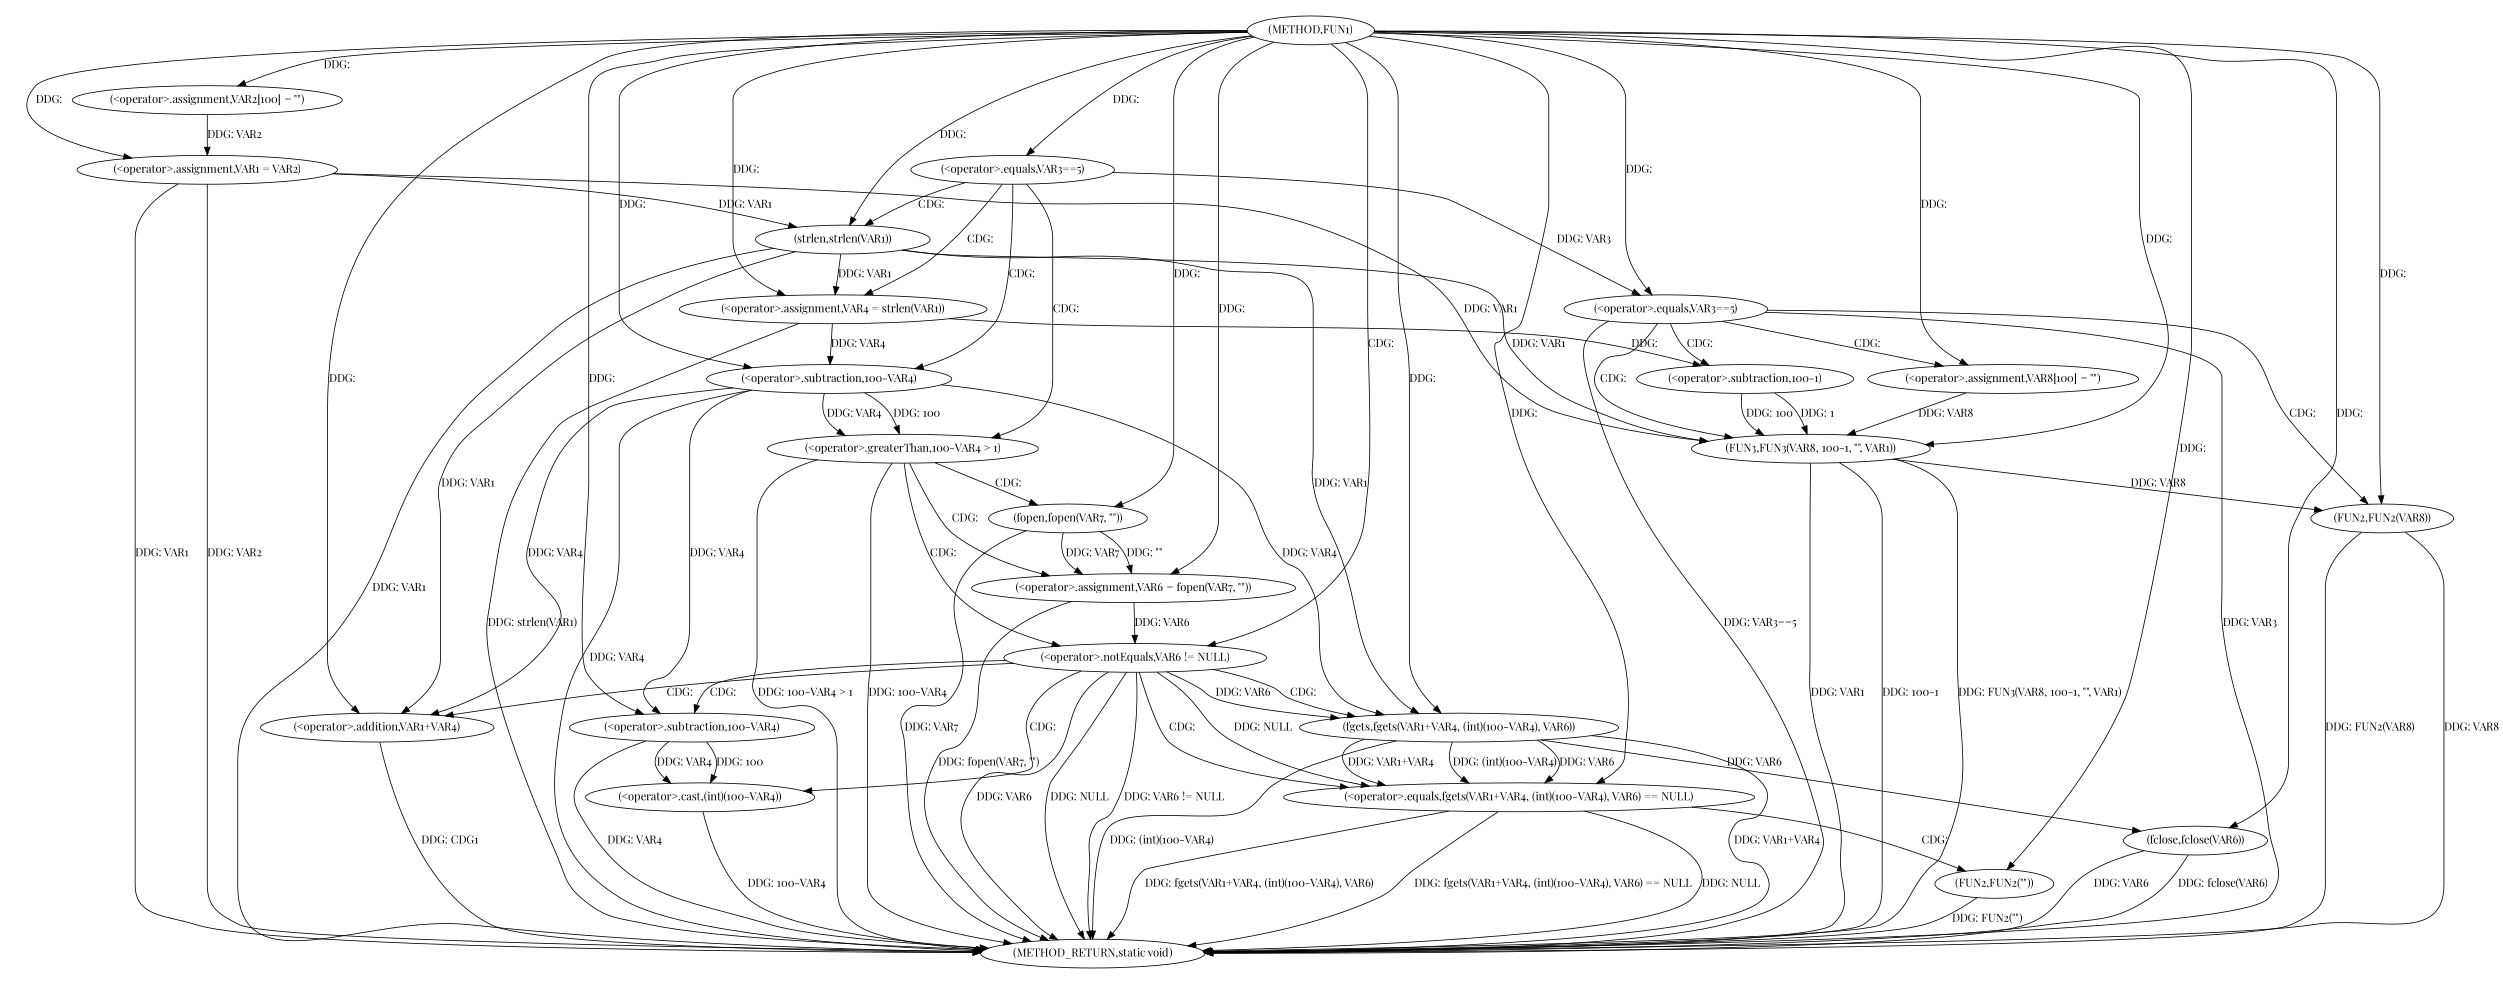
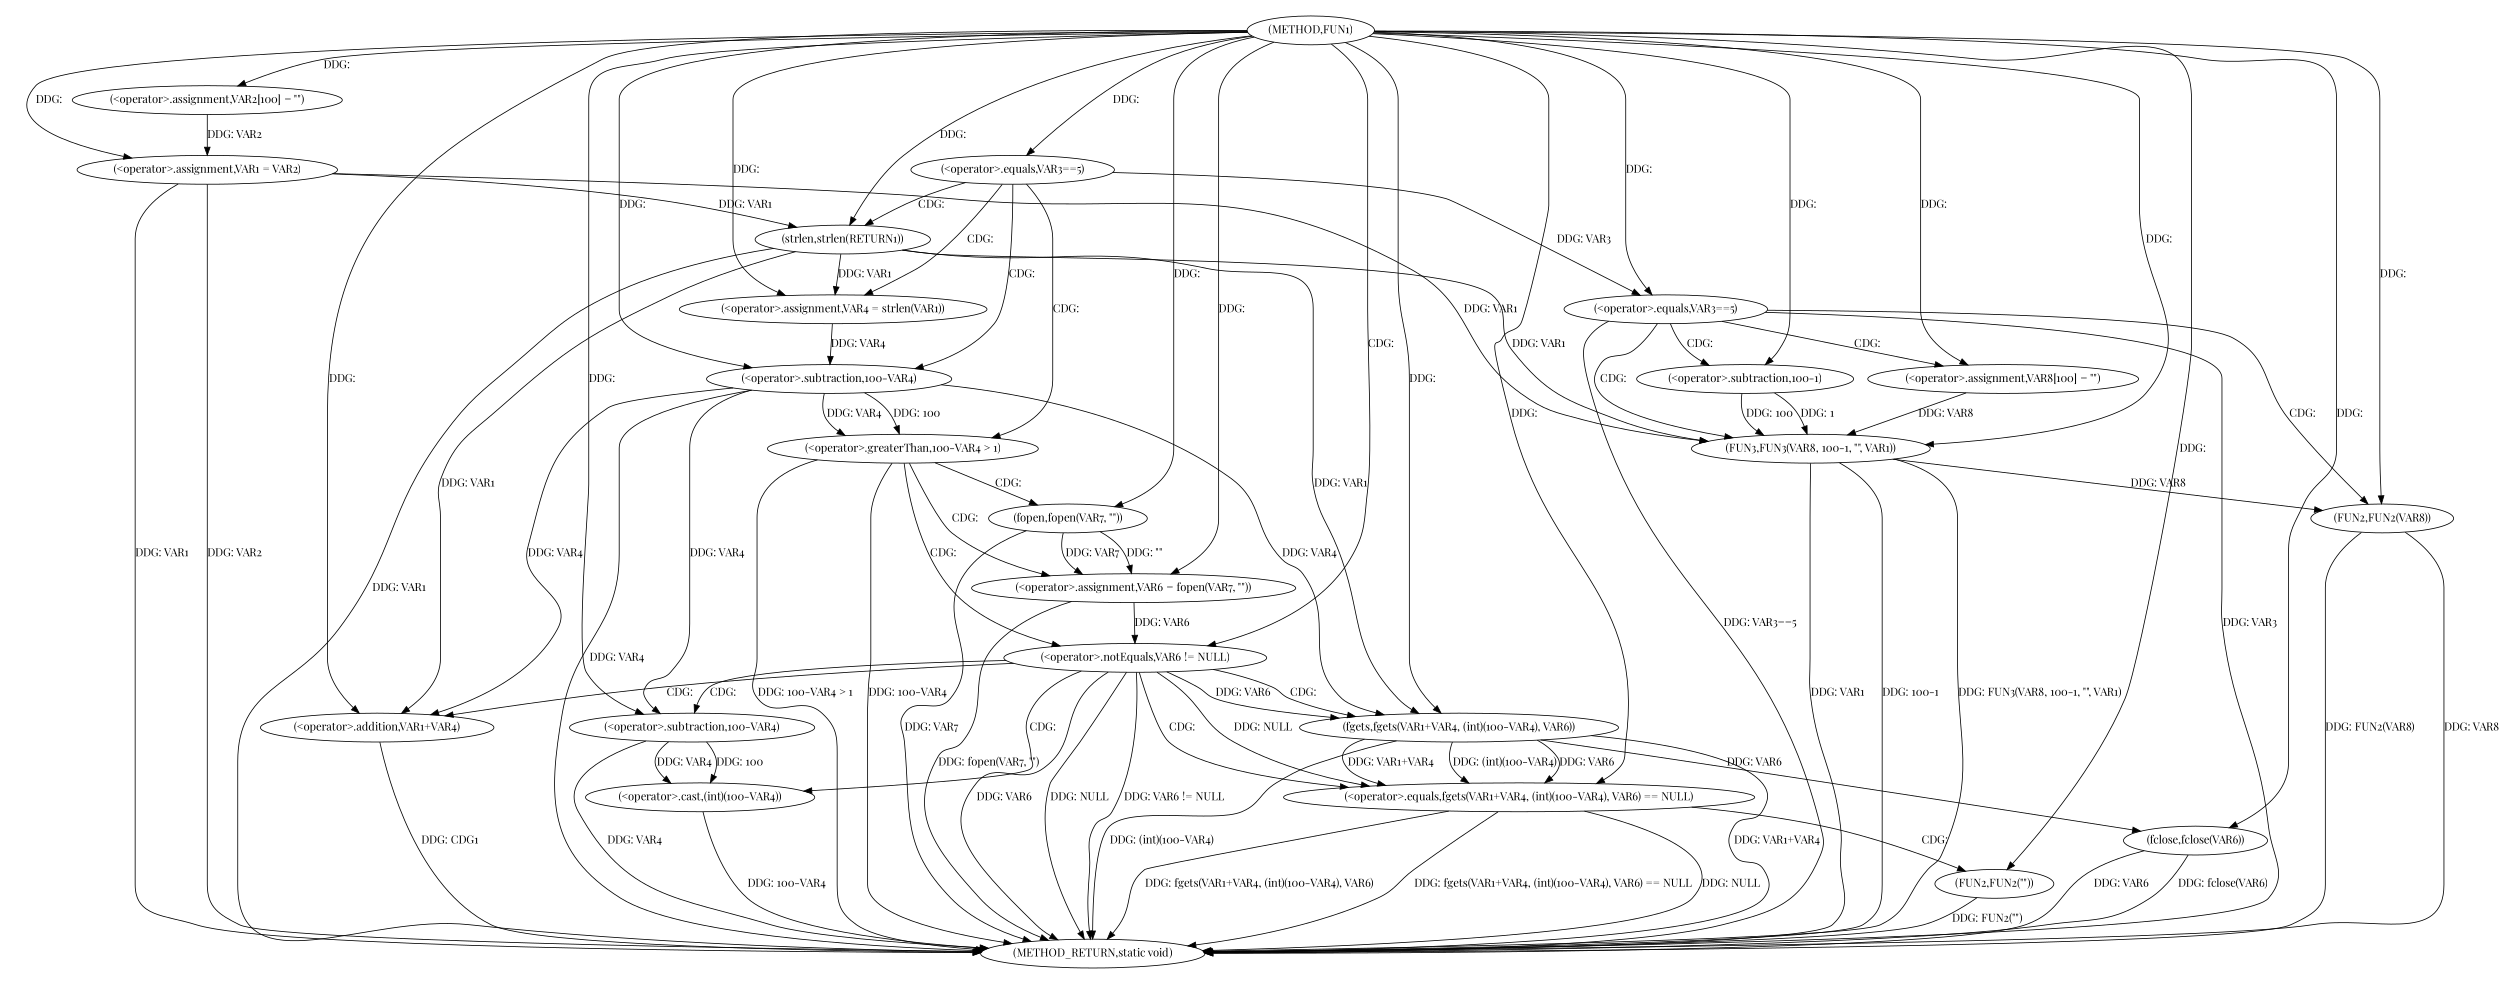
node "(strlen,strlen(VAR1))": label "(strlen,strlen(VAR1))" -> "(strlen,strlen(RETURN1))"
edge "(<operator>.assignment,VAR4 = strlen(VAR1))" -> "(<operator>.subtraction,100-1)": now "(METHOD,FUN1)" -> "(<operator>.subtraction,100-1)"
edge "(<operator>.assignment,VAR4 = strlen(VAR1))" -> "(METHOD_RETURN,static void)": removed, label "DDG: strlen(VAR1)"
